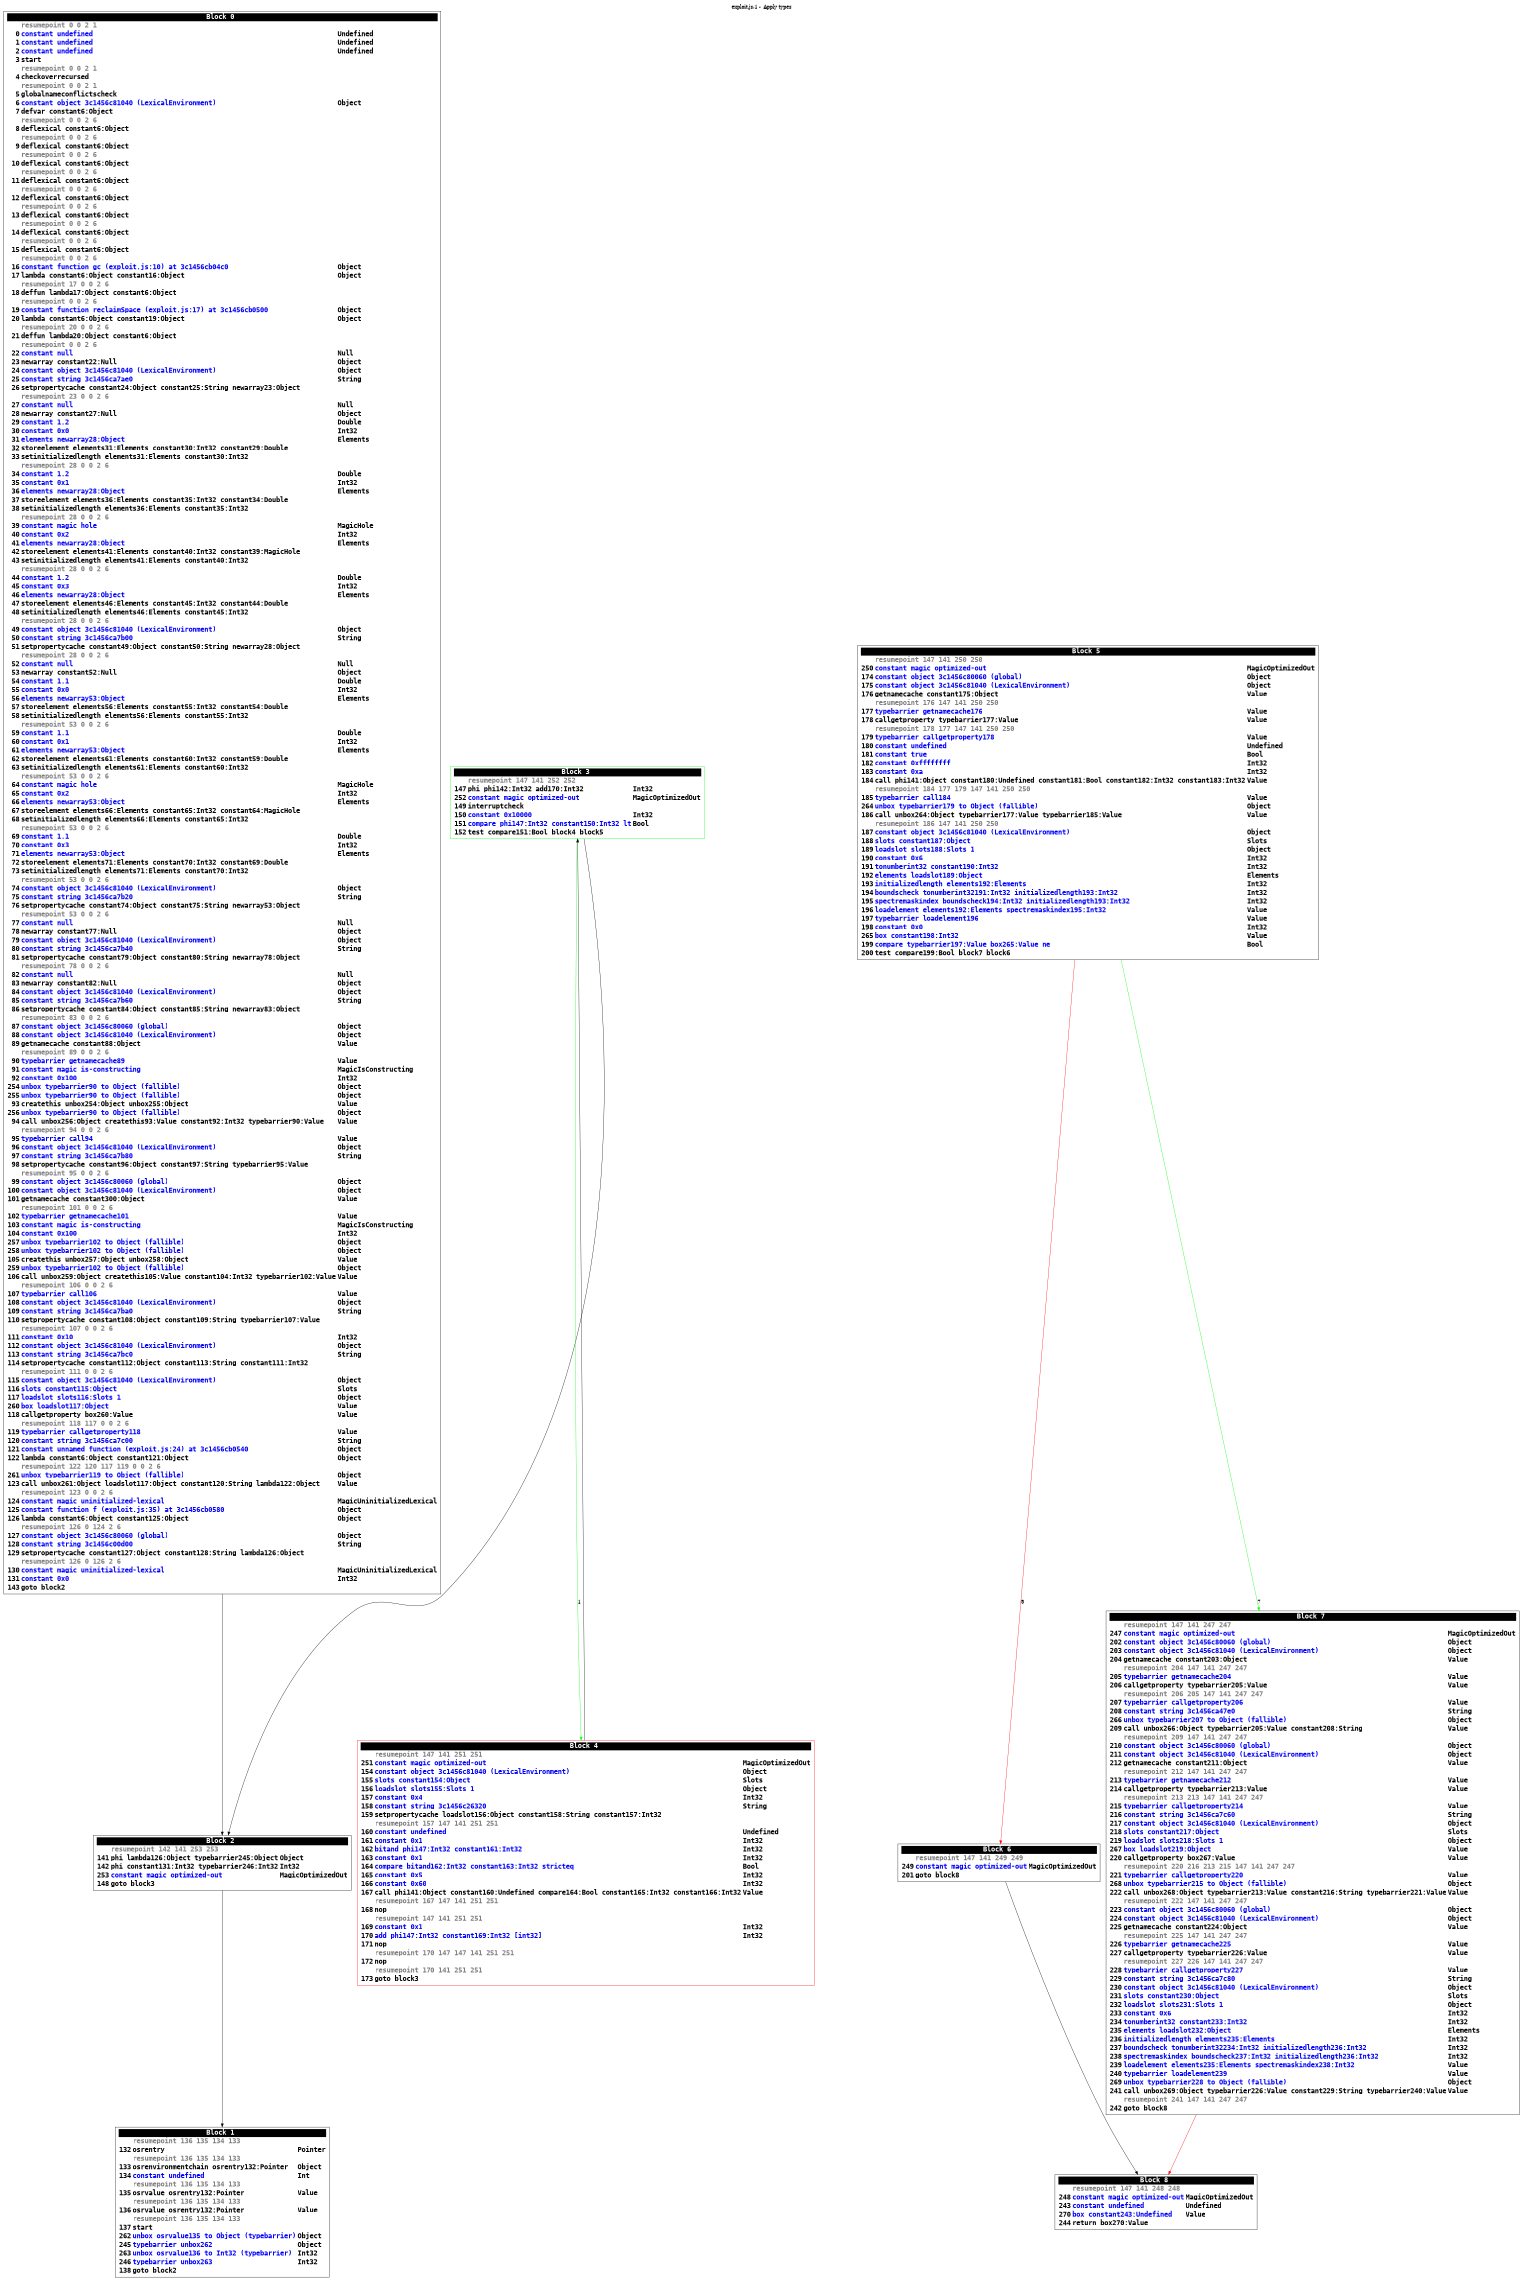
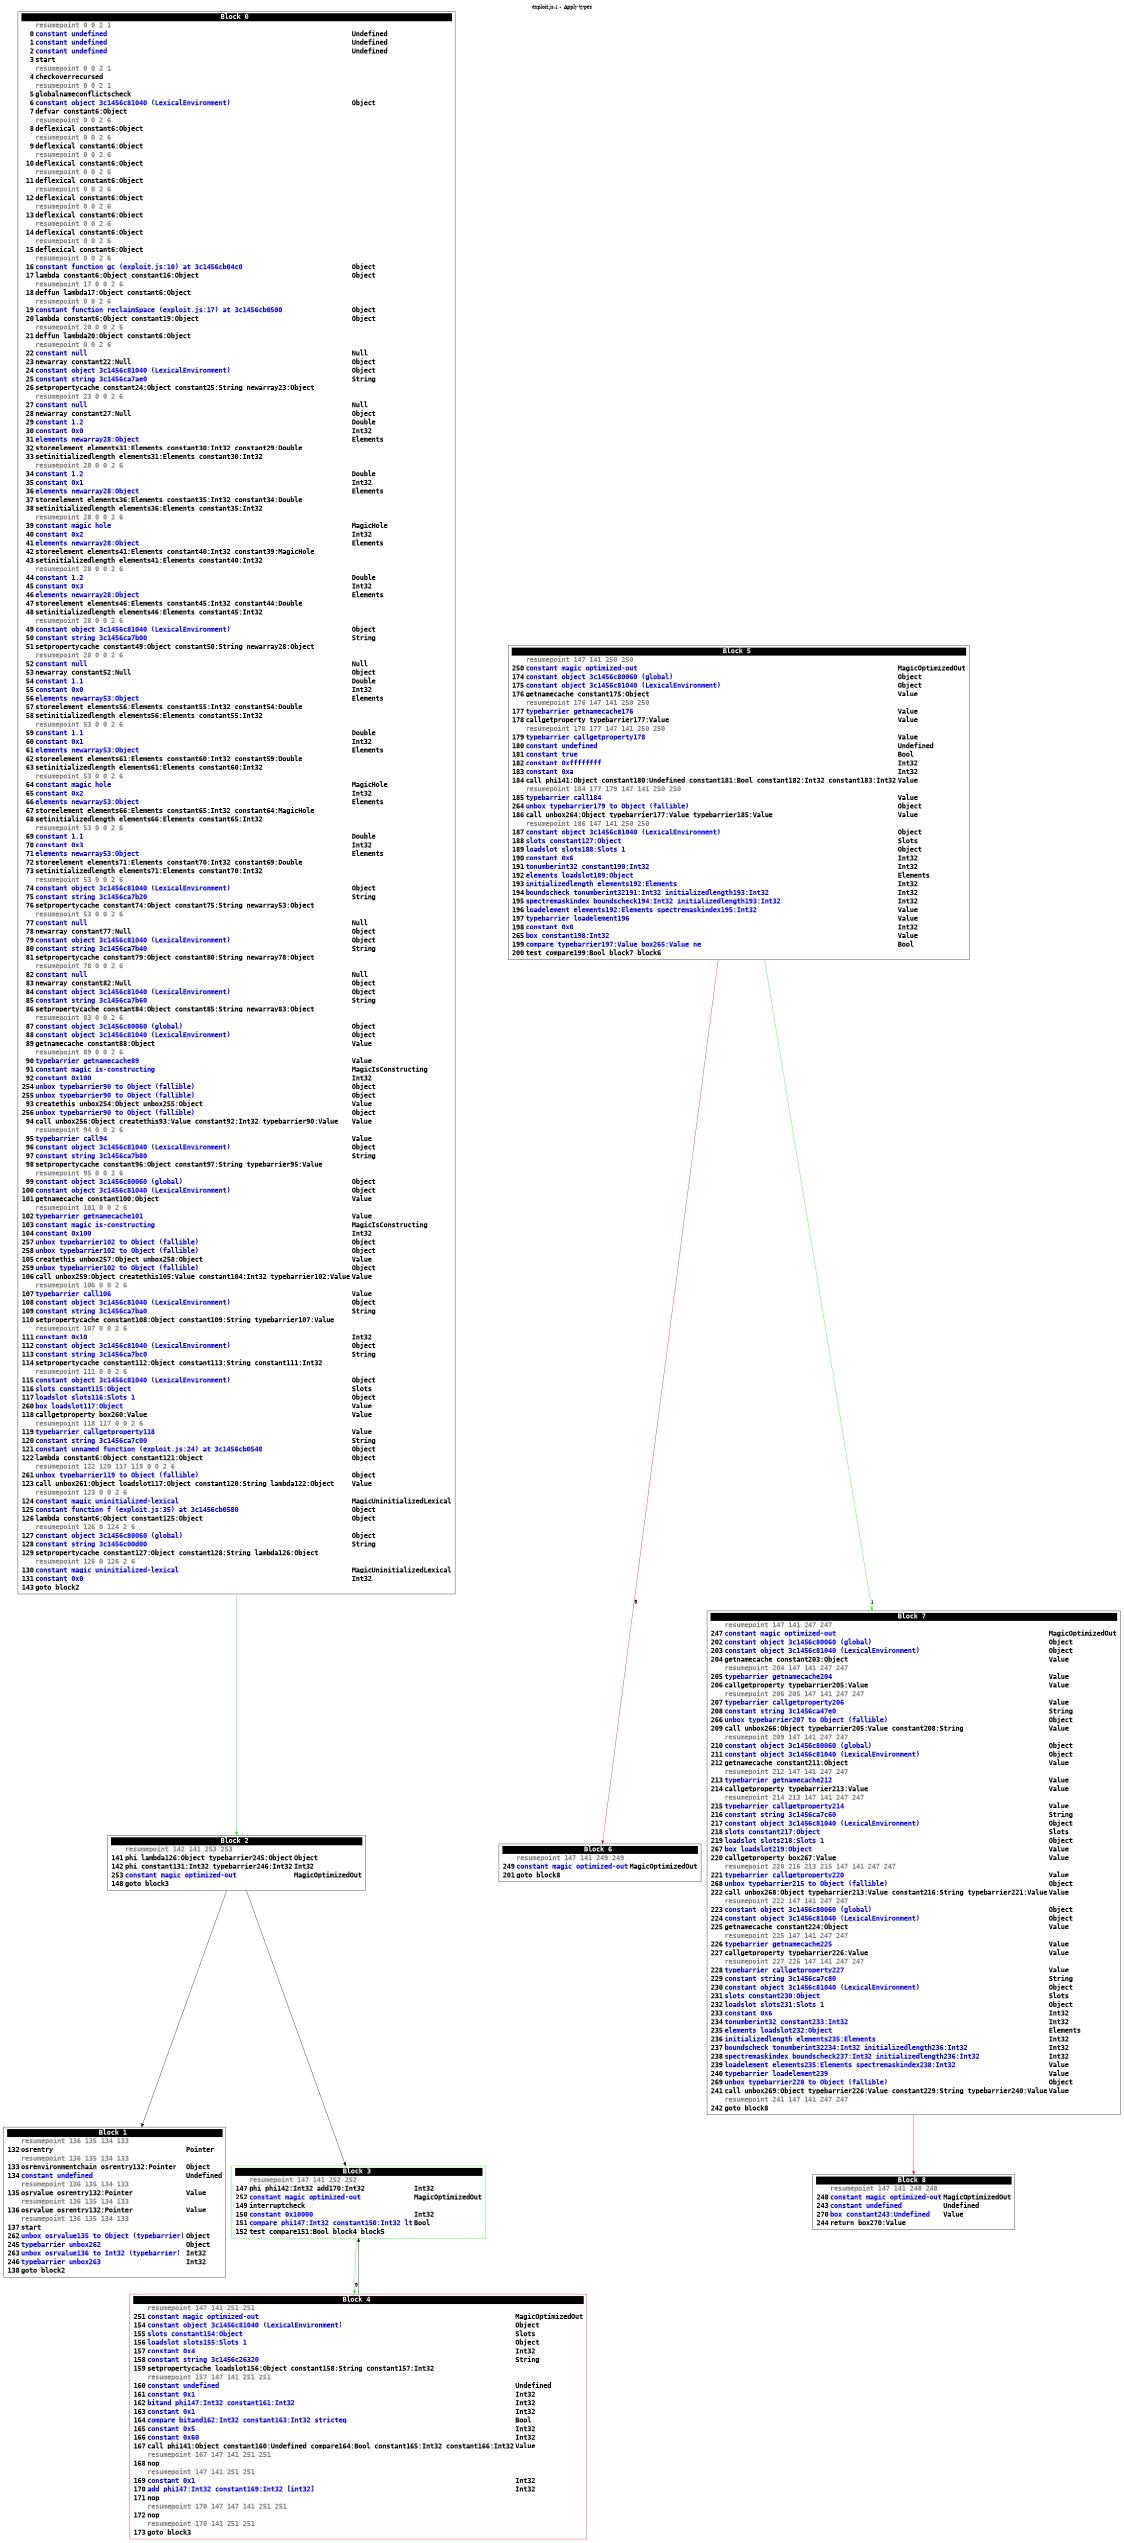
node "Block 5": text "slots constant187:Object" -> "slots constant127:Object"
node "Block 0": text "getnamecache constant300:Object" -> "getnamecache constant100:Object"
edge "Block 3" -> "Block 2": reversed
edge "Block 3" -> "Block 4": label "1" -> "9"
edge "Block 5" -> "Block 7": label "7" -> "1"
edge "Block 0" -> "Block 2": color black -> green
node "Block 7": text "resumepoint 213 213 147 141 247 247" -> "resumepoint 214 213 147 141 247 247"
edge "Block 6" -> "Block 8": removed
node "Block 1": text "Int" -> "Undefined"
